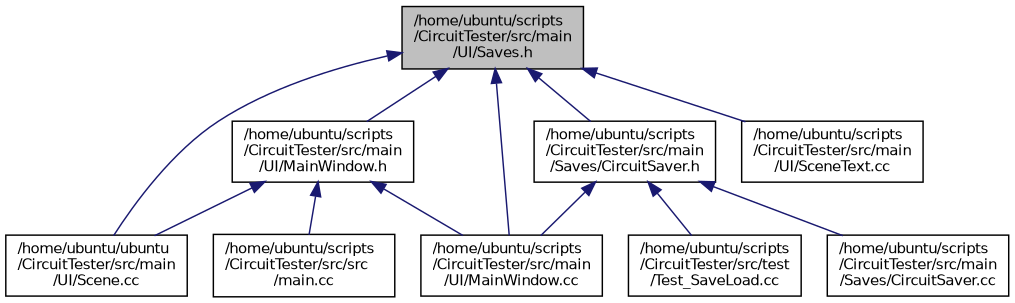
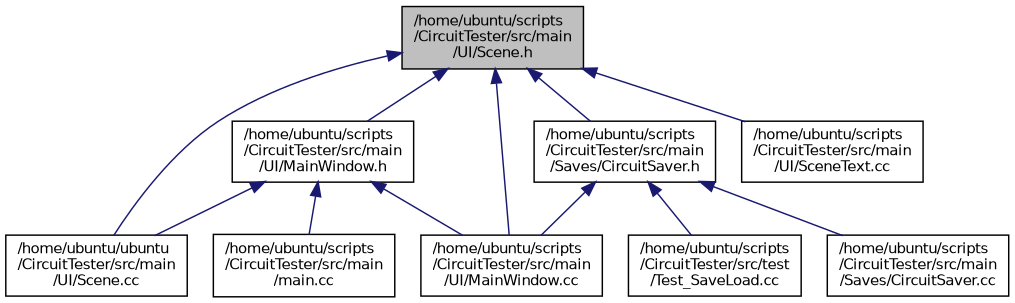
node "/home/ubuntu/scripts /CircuitTester/src/main /UI/Saves.h": label "/home/ubuntu/scripts /CircuitTester/src/main /UI/Saves.h" -> "/home/ubuntu/scripts /CircuitTester/src/main /UI/Scene.h"
node "/home/ubuntu/scripts /CircuitTester/src/src /main.cc": label "/home/ubuntu/scripts /CircuitTester/src/src /main.cc" -> "/home/ubuntu/scripts /CircuitTester/src/main /main.cc"
